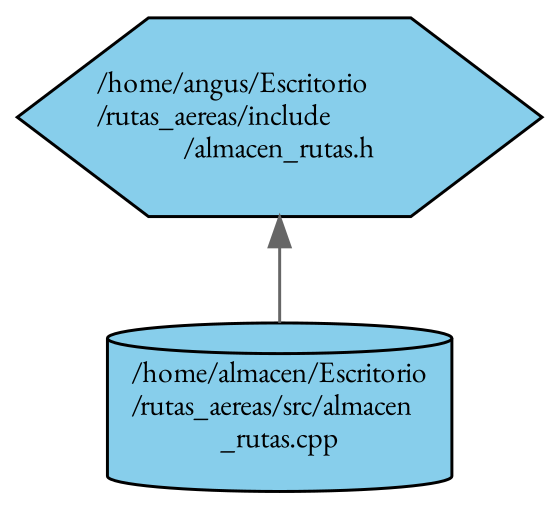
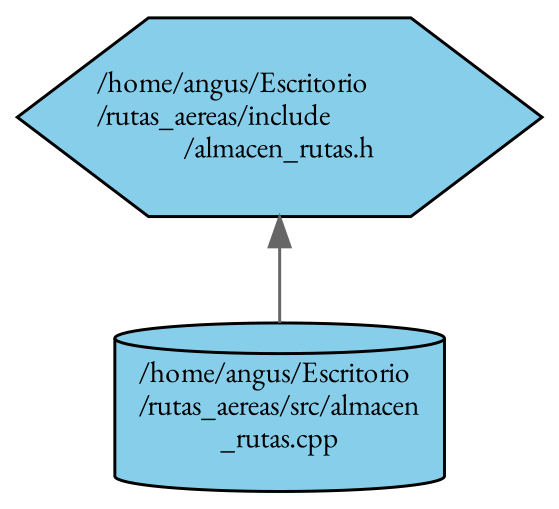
node "/home/almacen/Escritorio /rutas_aereas/src/almacen _rutas.cpp": label "/home/almacen/Escritorio /rutas_aereas/src/almacen _rutas.cpp" -> "/home/angus/Escritorio /rutas_aereas/src/almacen _rutas.cpp"
